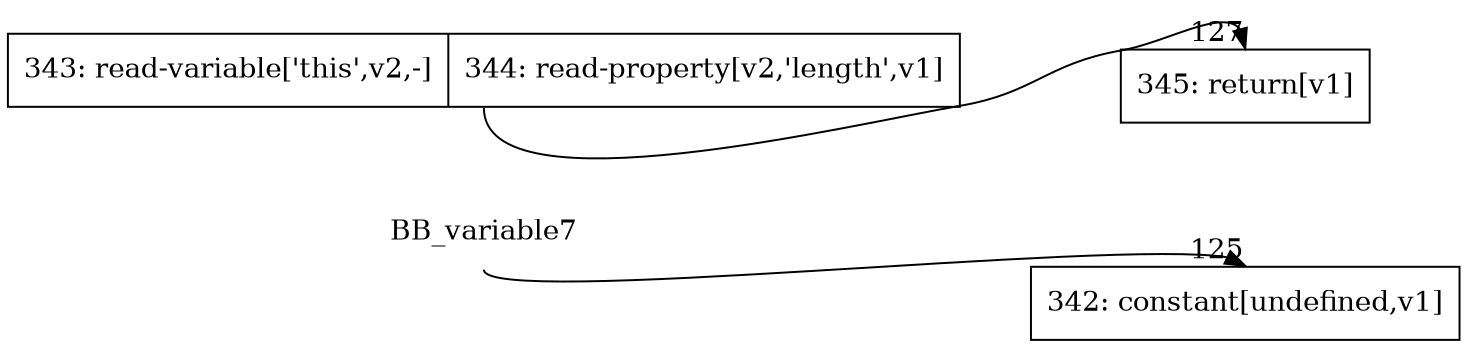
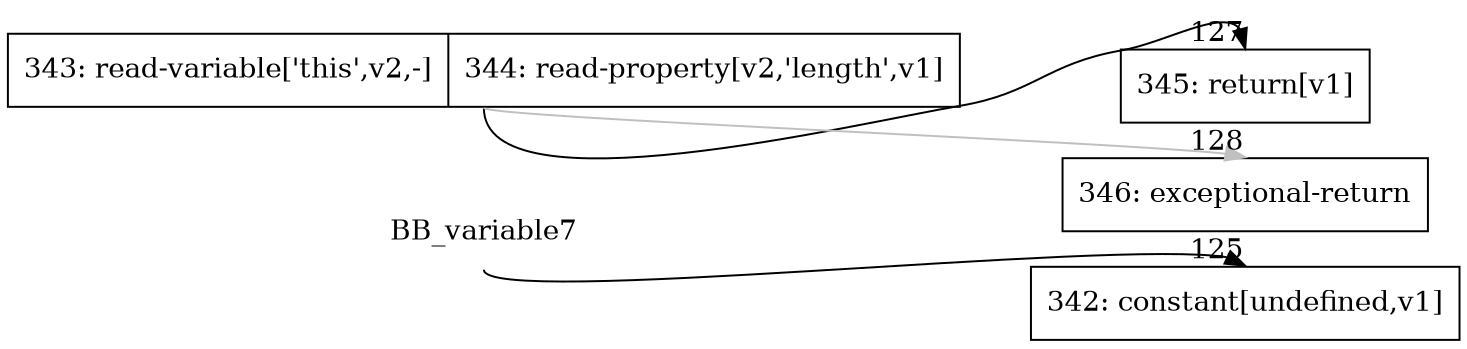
node "346: exceptional-return": added
